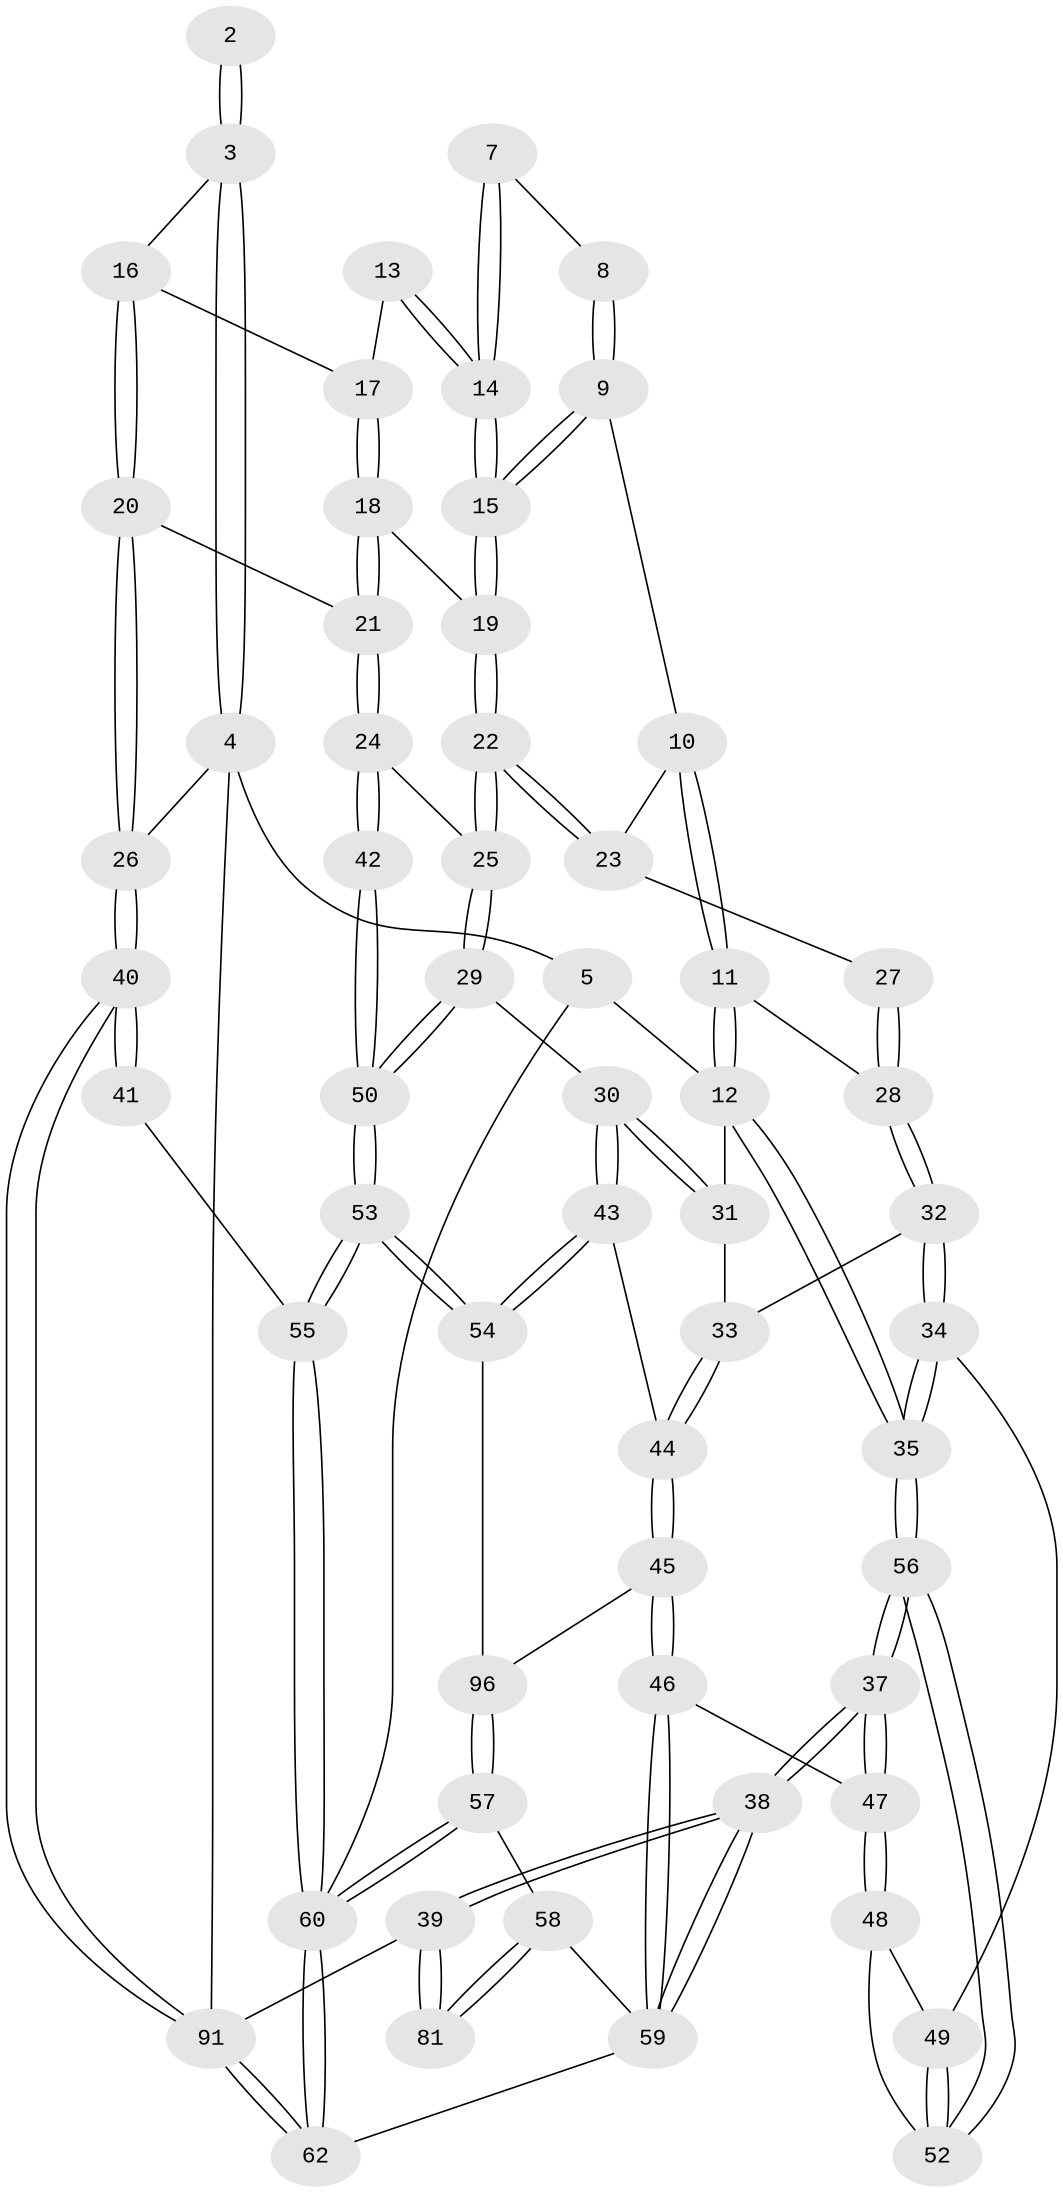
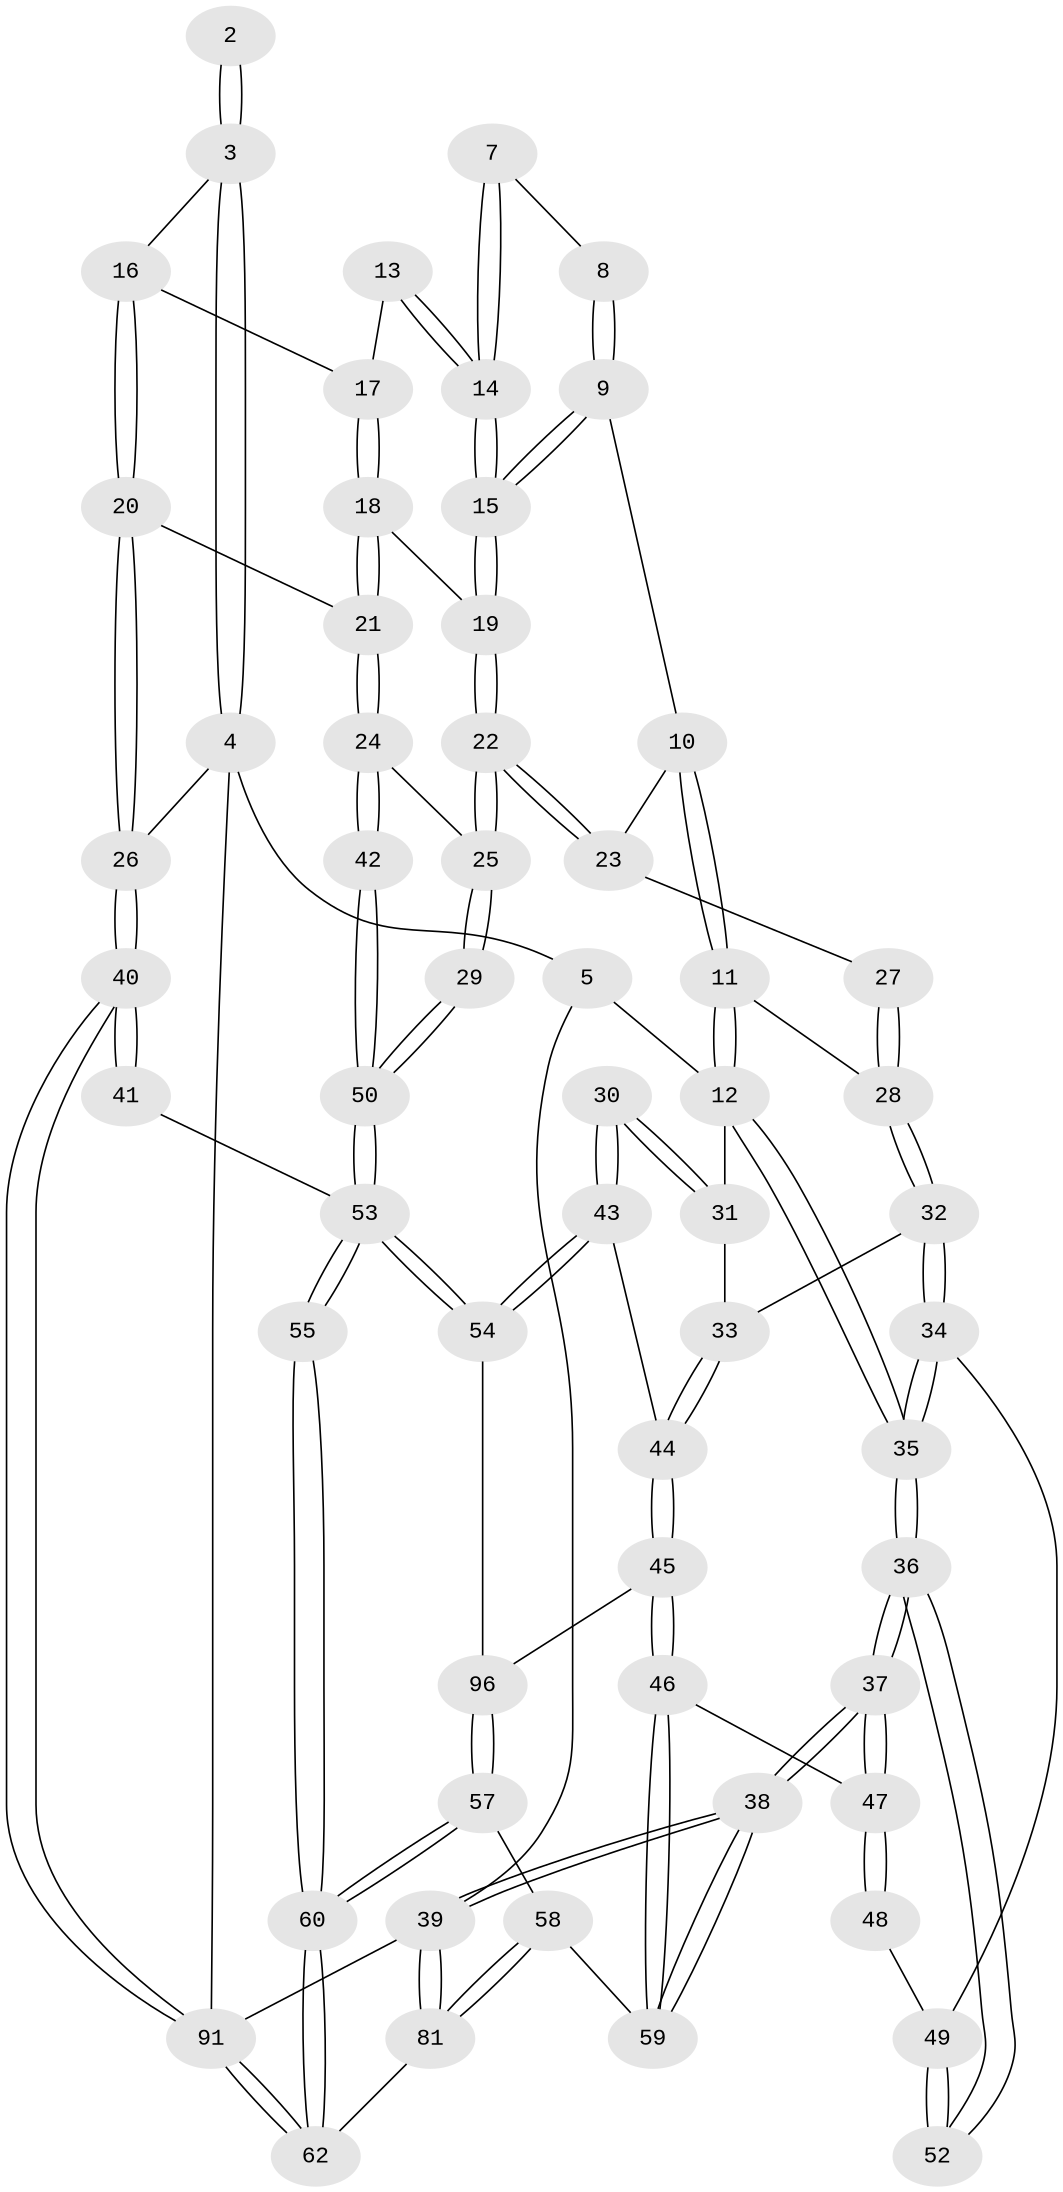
edge "29" -- "30": removed
edge "41" -- "55": now "41" -- "53"
edge "5" -- "60": now "5" -- "39"
node "56": label "56" -> "36"
edge "48" -- "52": removed
edge "59" -- "62": now "81" -- "62"
